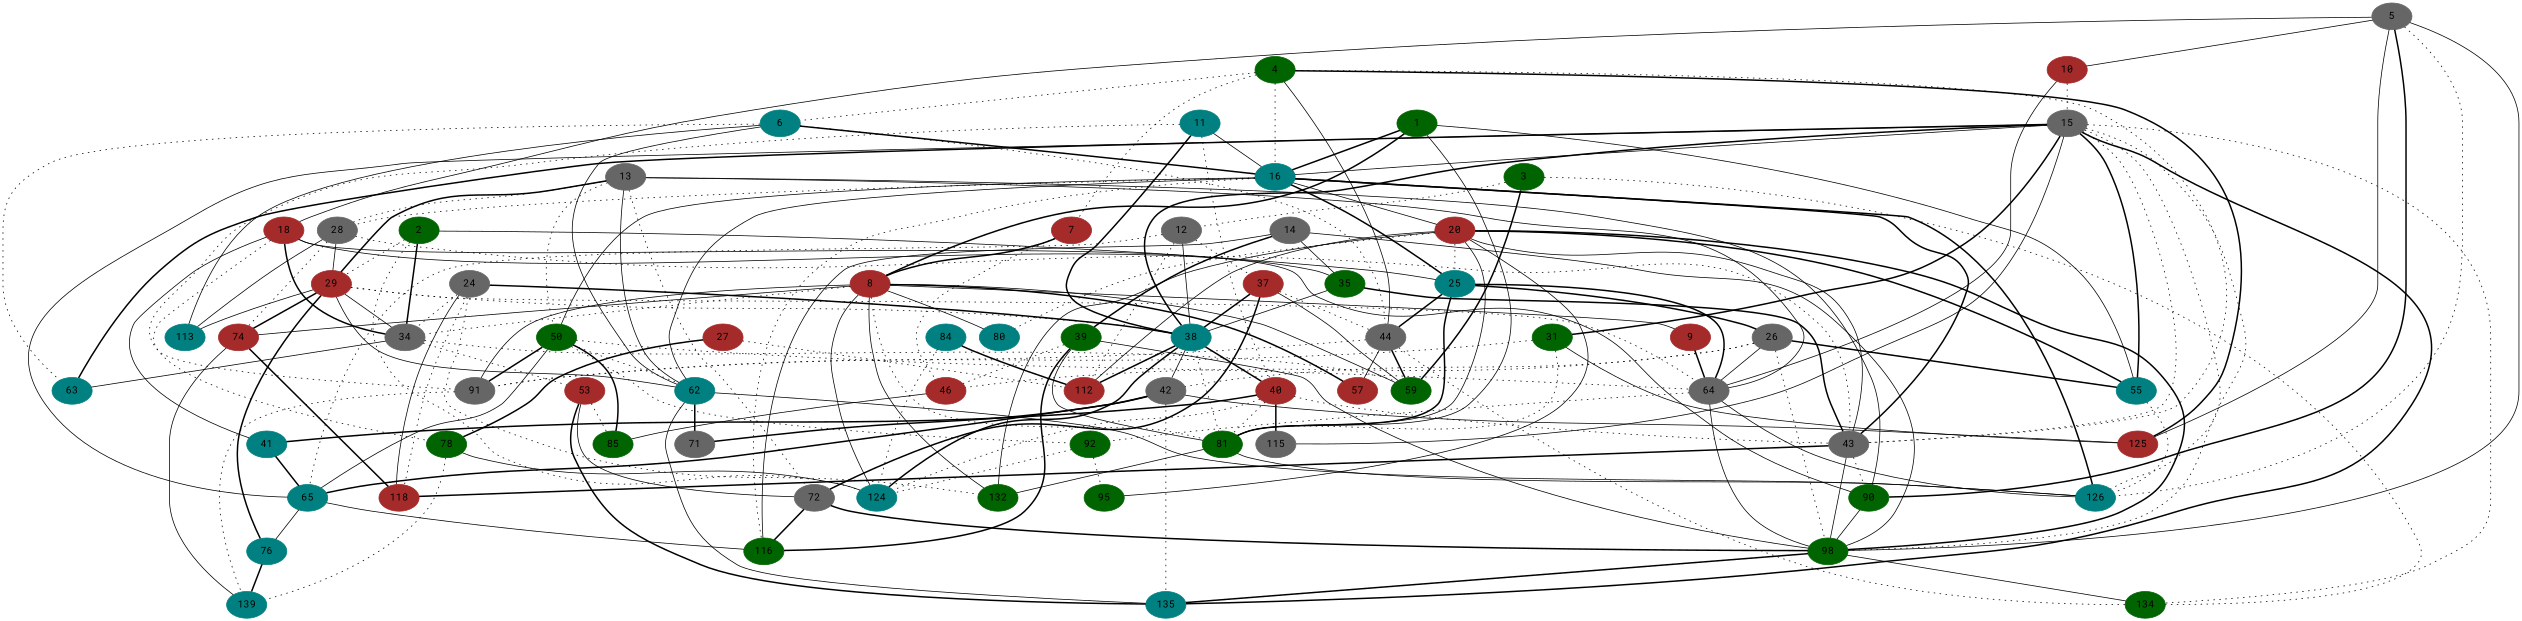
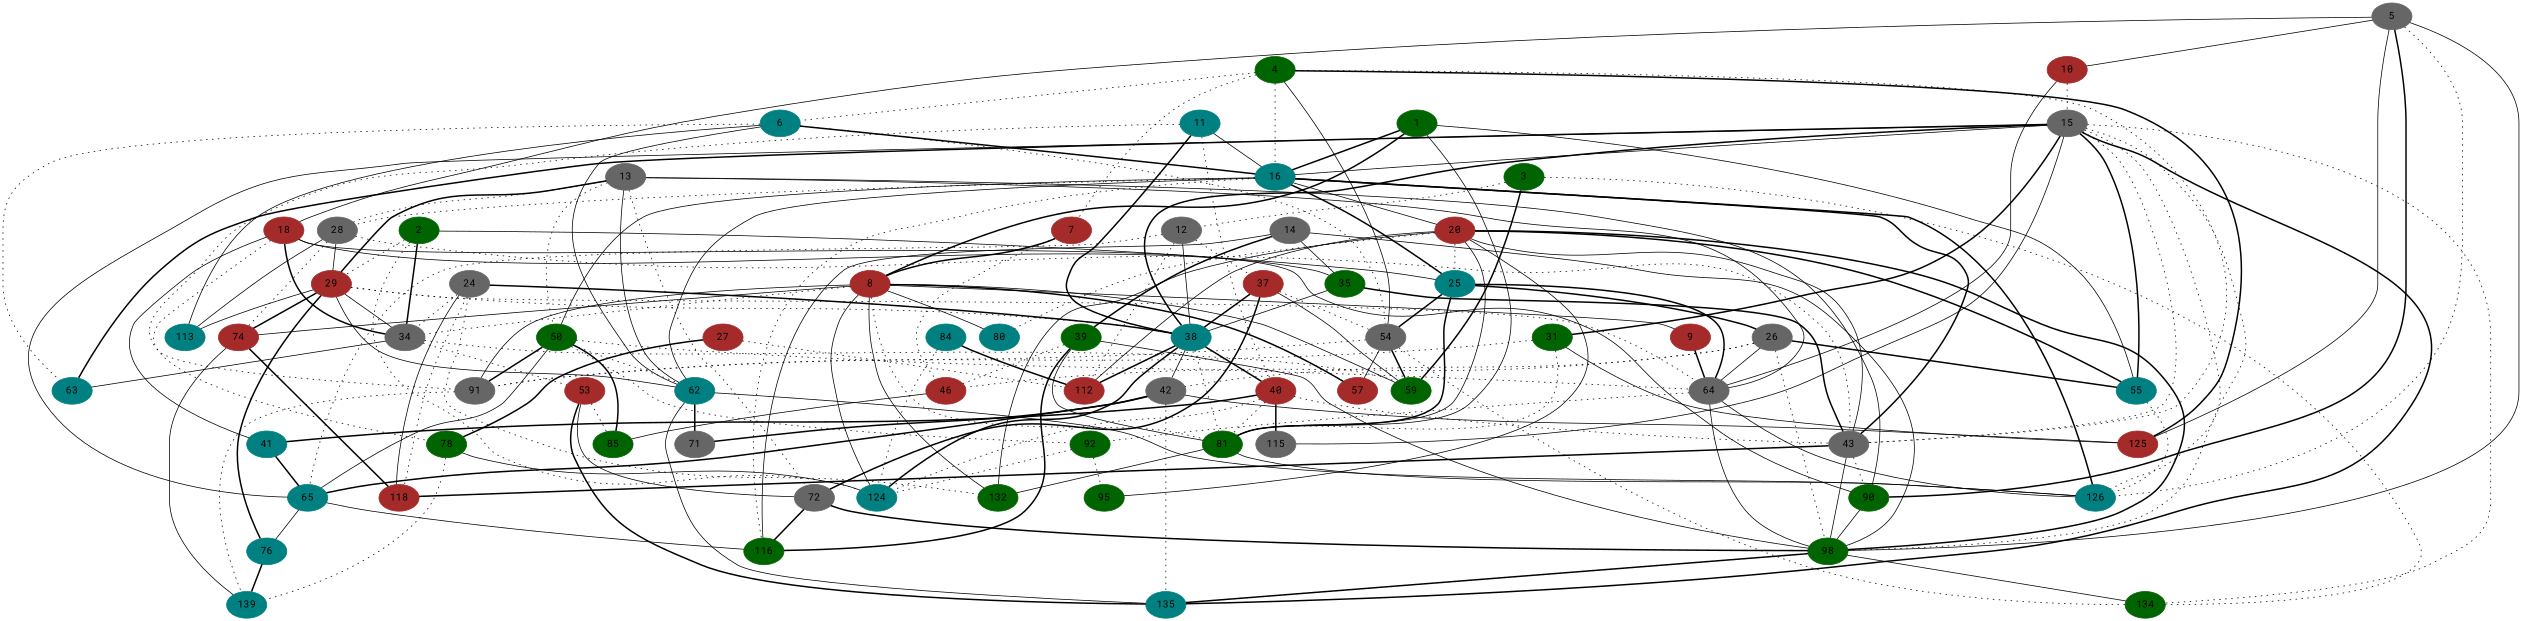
node "44": label "44" -> "54"
